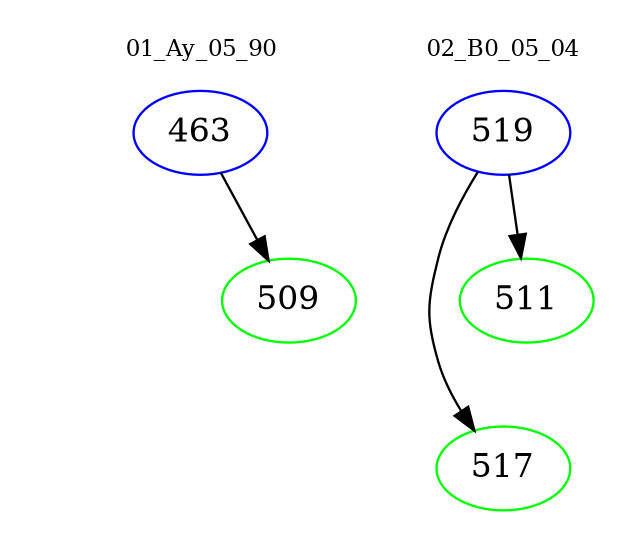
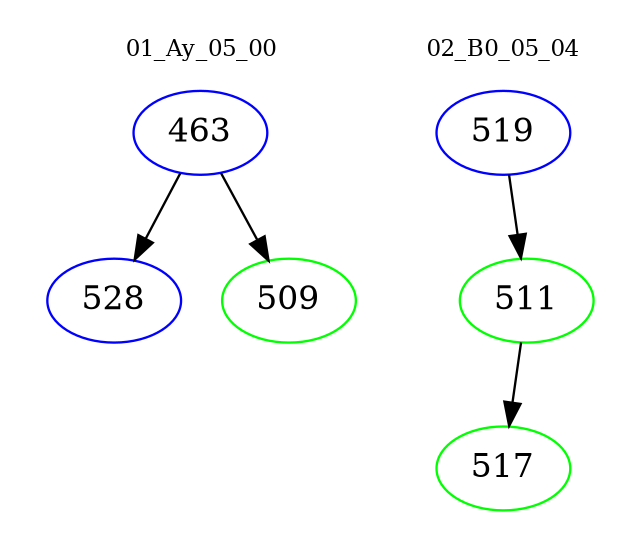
cluster "01_Ay_05_90": label "01_Ay_05_90" -> "01_Ay_05_00"
edge "519" -> "517": now "511" -> "517"
node "528": added
